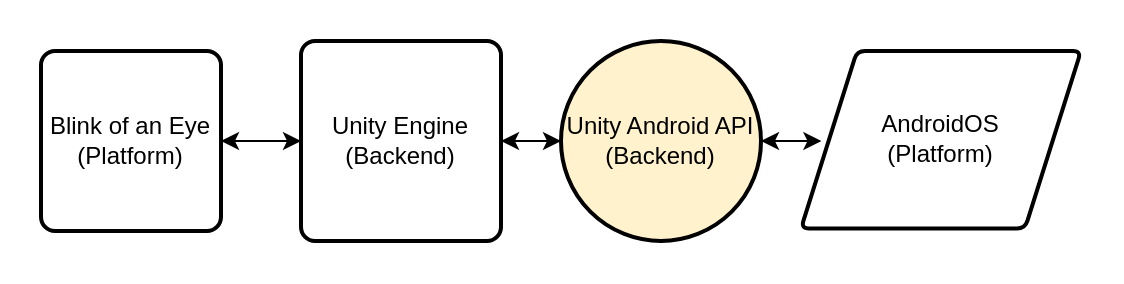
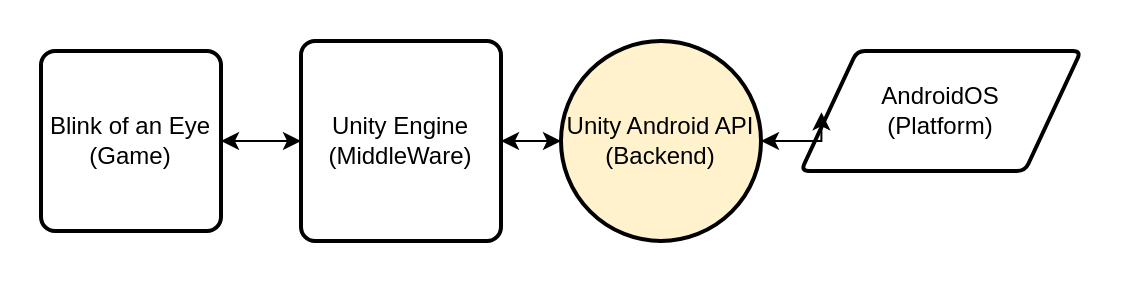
node "AndroidOS (Platform)": size 280x178 -> 280x120
node "Blink of an Eye (Platform)": label "Blink of an Eye (Platform)" -> "Blink of an Eye (Game)"
node "Unity Engine (Backend)": label "Unity Engine (Backend)" -> "Unity Engine (MiddleWare)"
